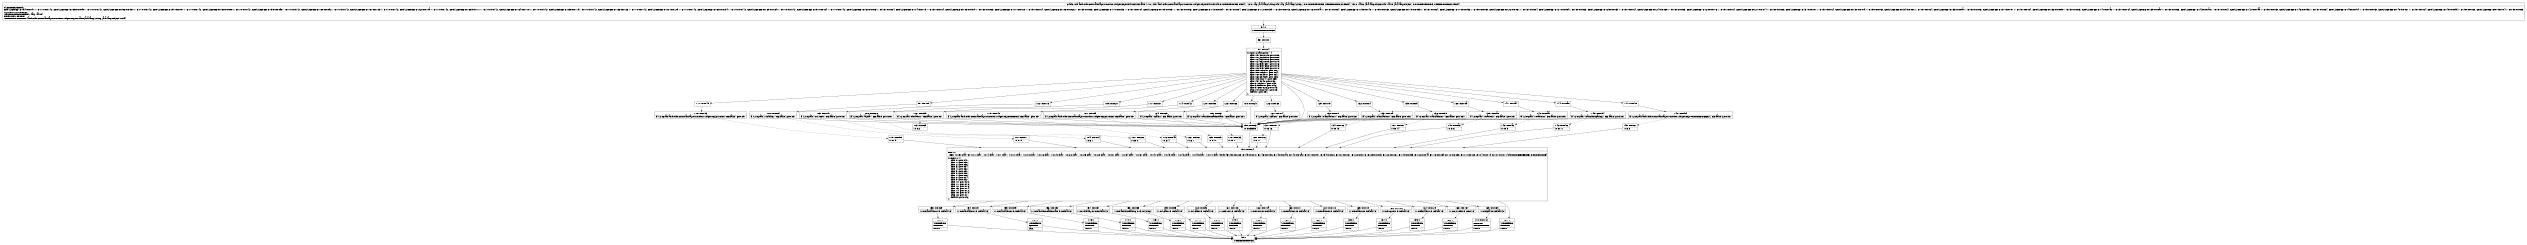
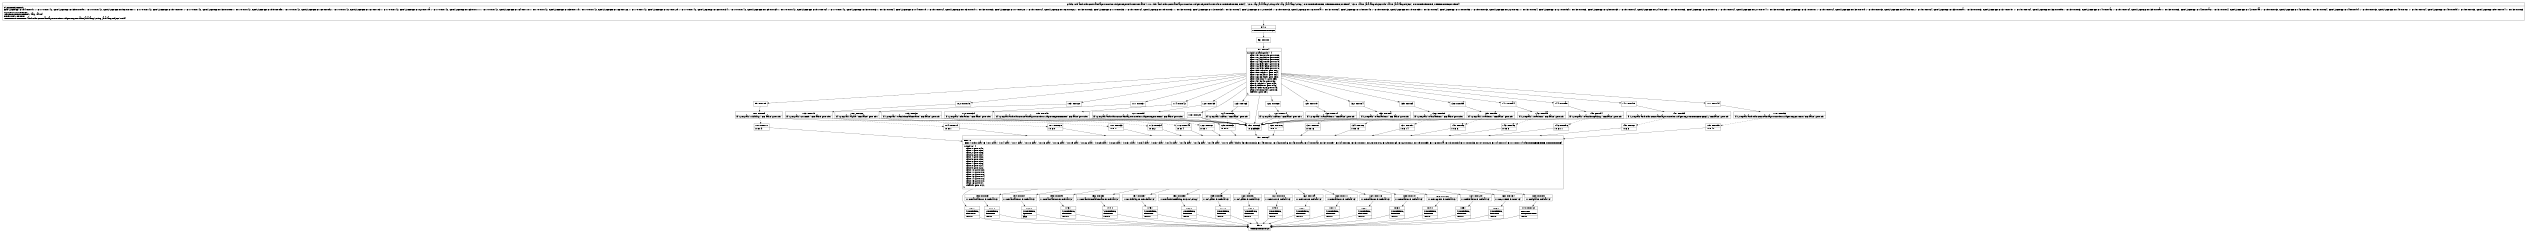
edge "108: 0x002b" -> "109: 0x0031": now "108: 0x002b" -> "125: 0x006b"
edge "113: 0x003f" -> "151: 0x00c4": added
edge "131: 0x0081" -> "128: 0x0076": now "127: 0x0074" -> "128: 0x0076"
